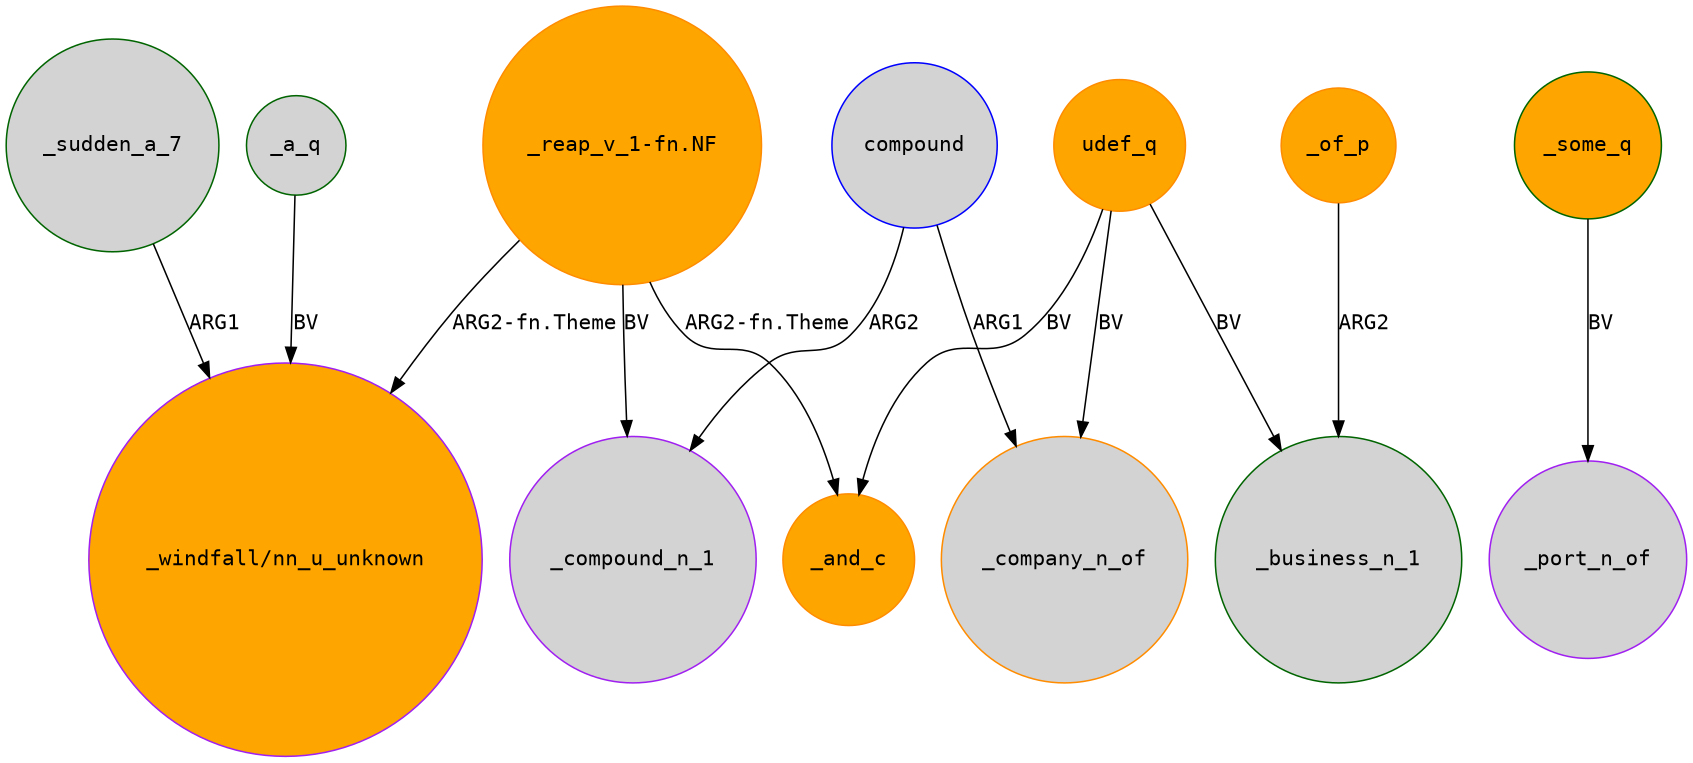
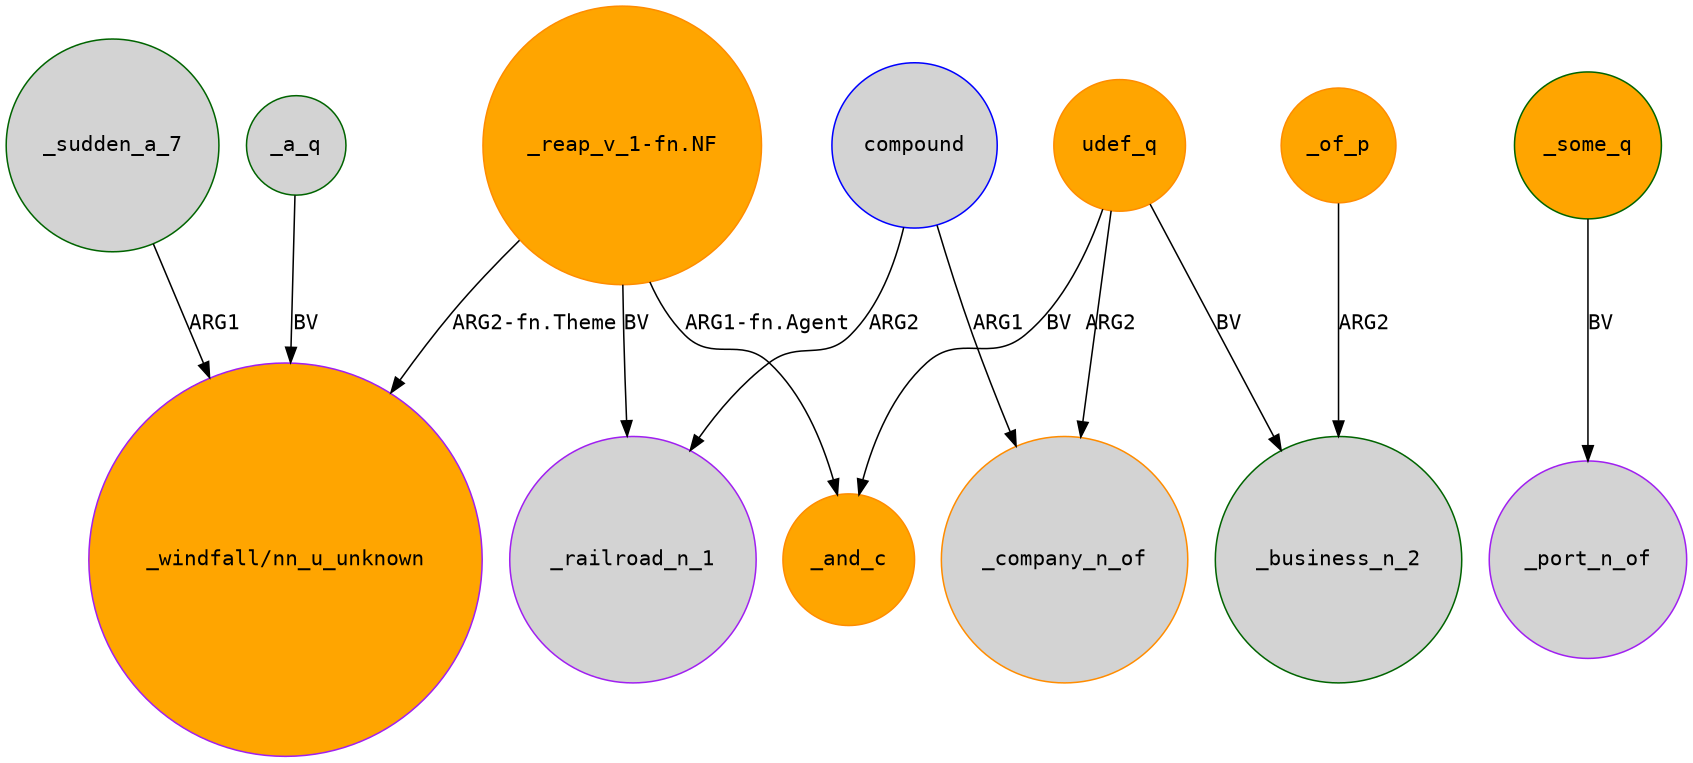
edge "_reap_v_1-fn.NF" -> "_and_c": label "ARG2-fn.Theme" -> "ARG1-fn.Agent"
edge "udef_q" -> "_company_n_of": label "BV" -> "ARG2"
node "_compound_n_1": label "_compound_n_1" -> "_railroad_n_1"
node "_business_n_1": label "_business_n_1" -> "_business_n_2"
